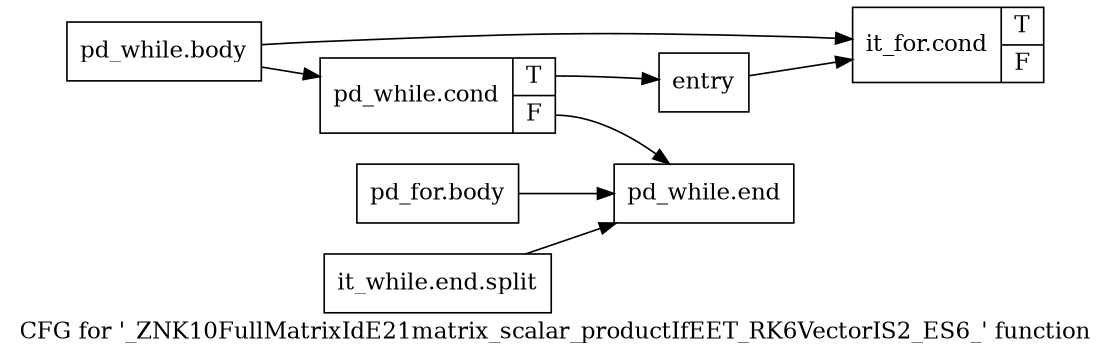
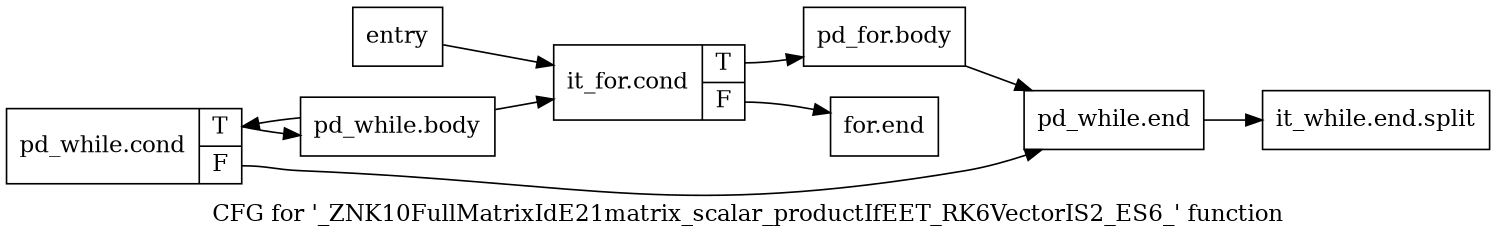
edge "it_for.cond" -> "pd_for.body": added
edge "pd_while.cond" -> "entry": now "pd_while.cond" -> "pd_while.body"
node "for.end": added
edge "it_while.end.split" -> "pd_while.end": reversed
